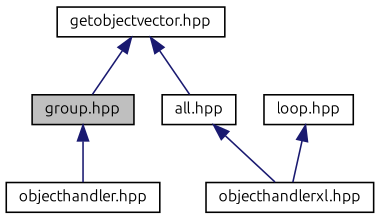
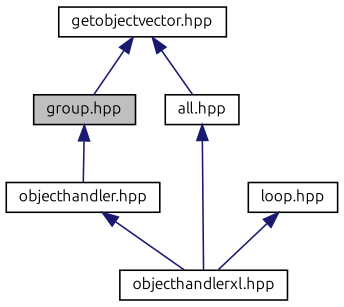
edge "objecthandlerxl.hpp" -> "objecthandler.hpp": added
